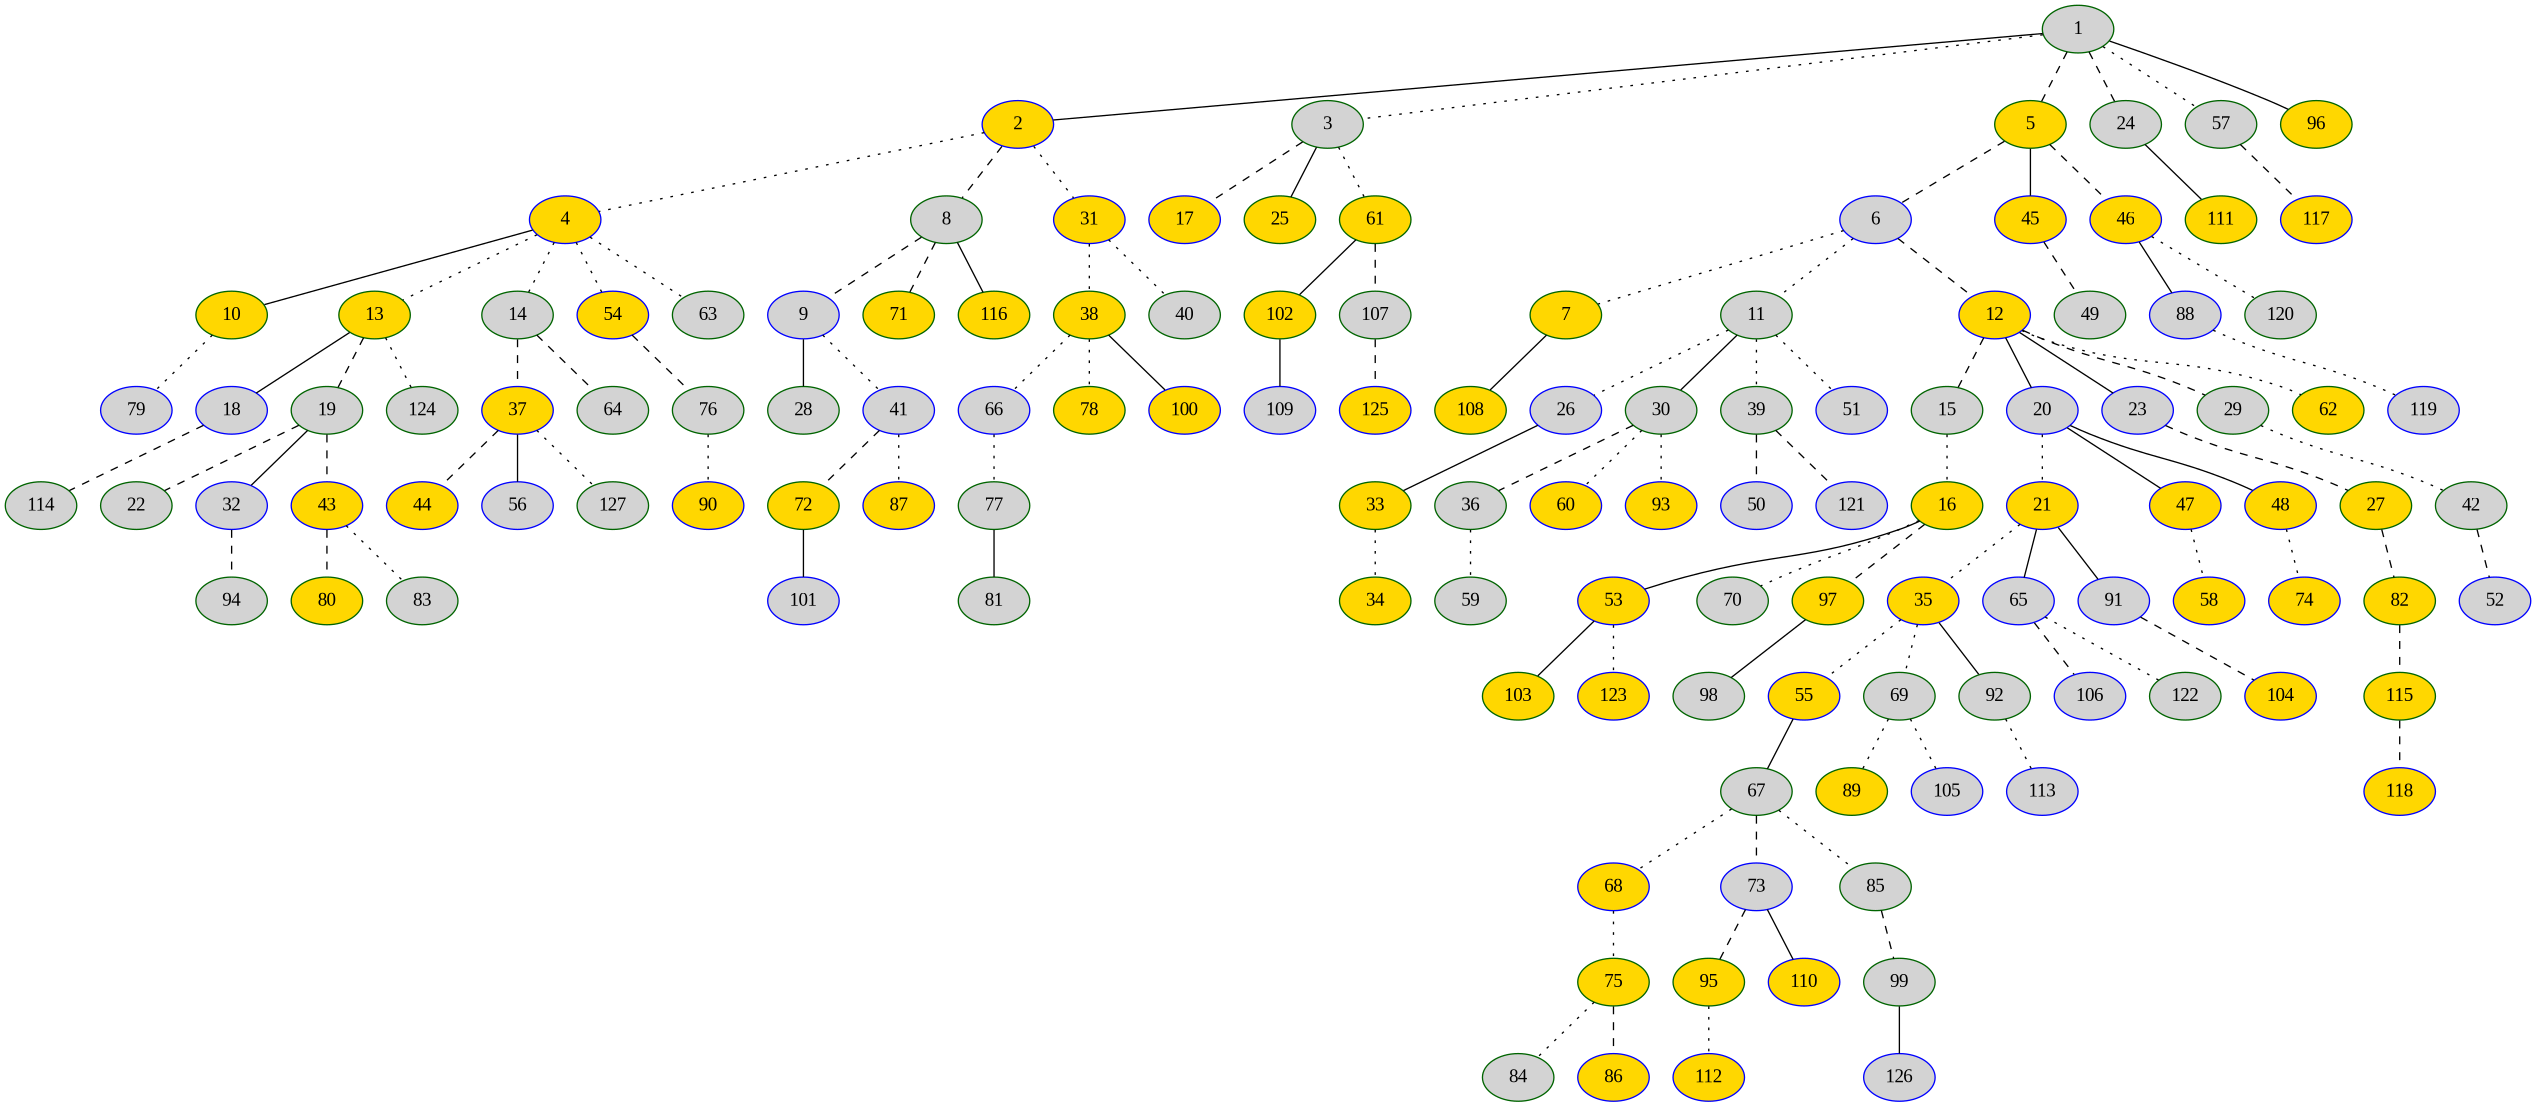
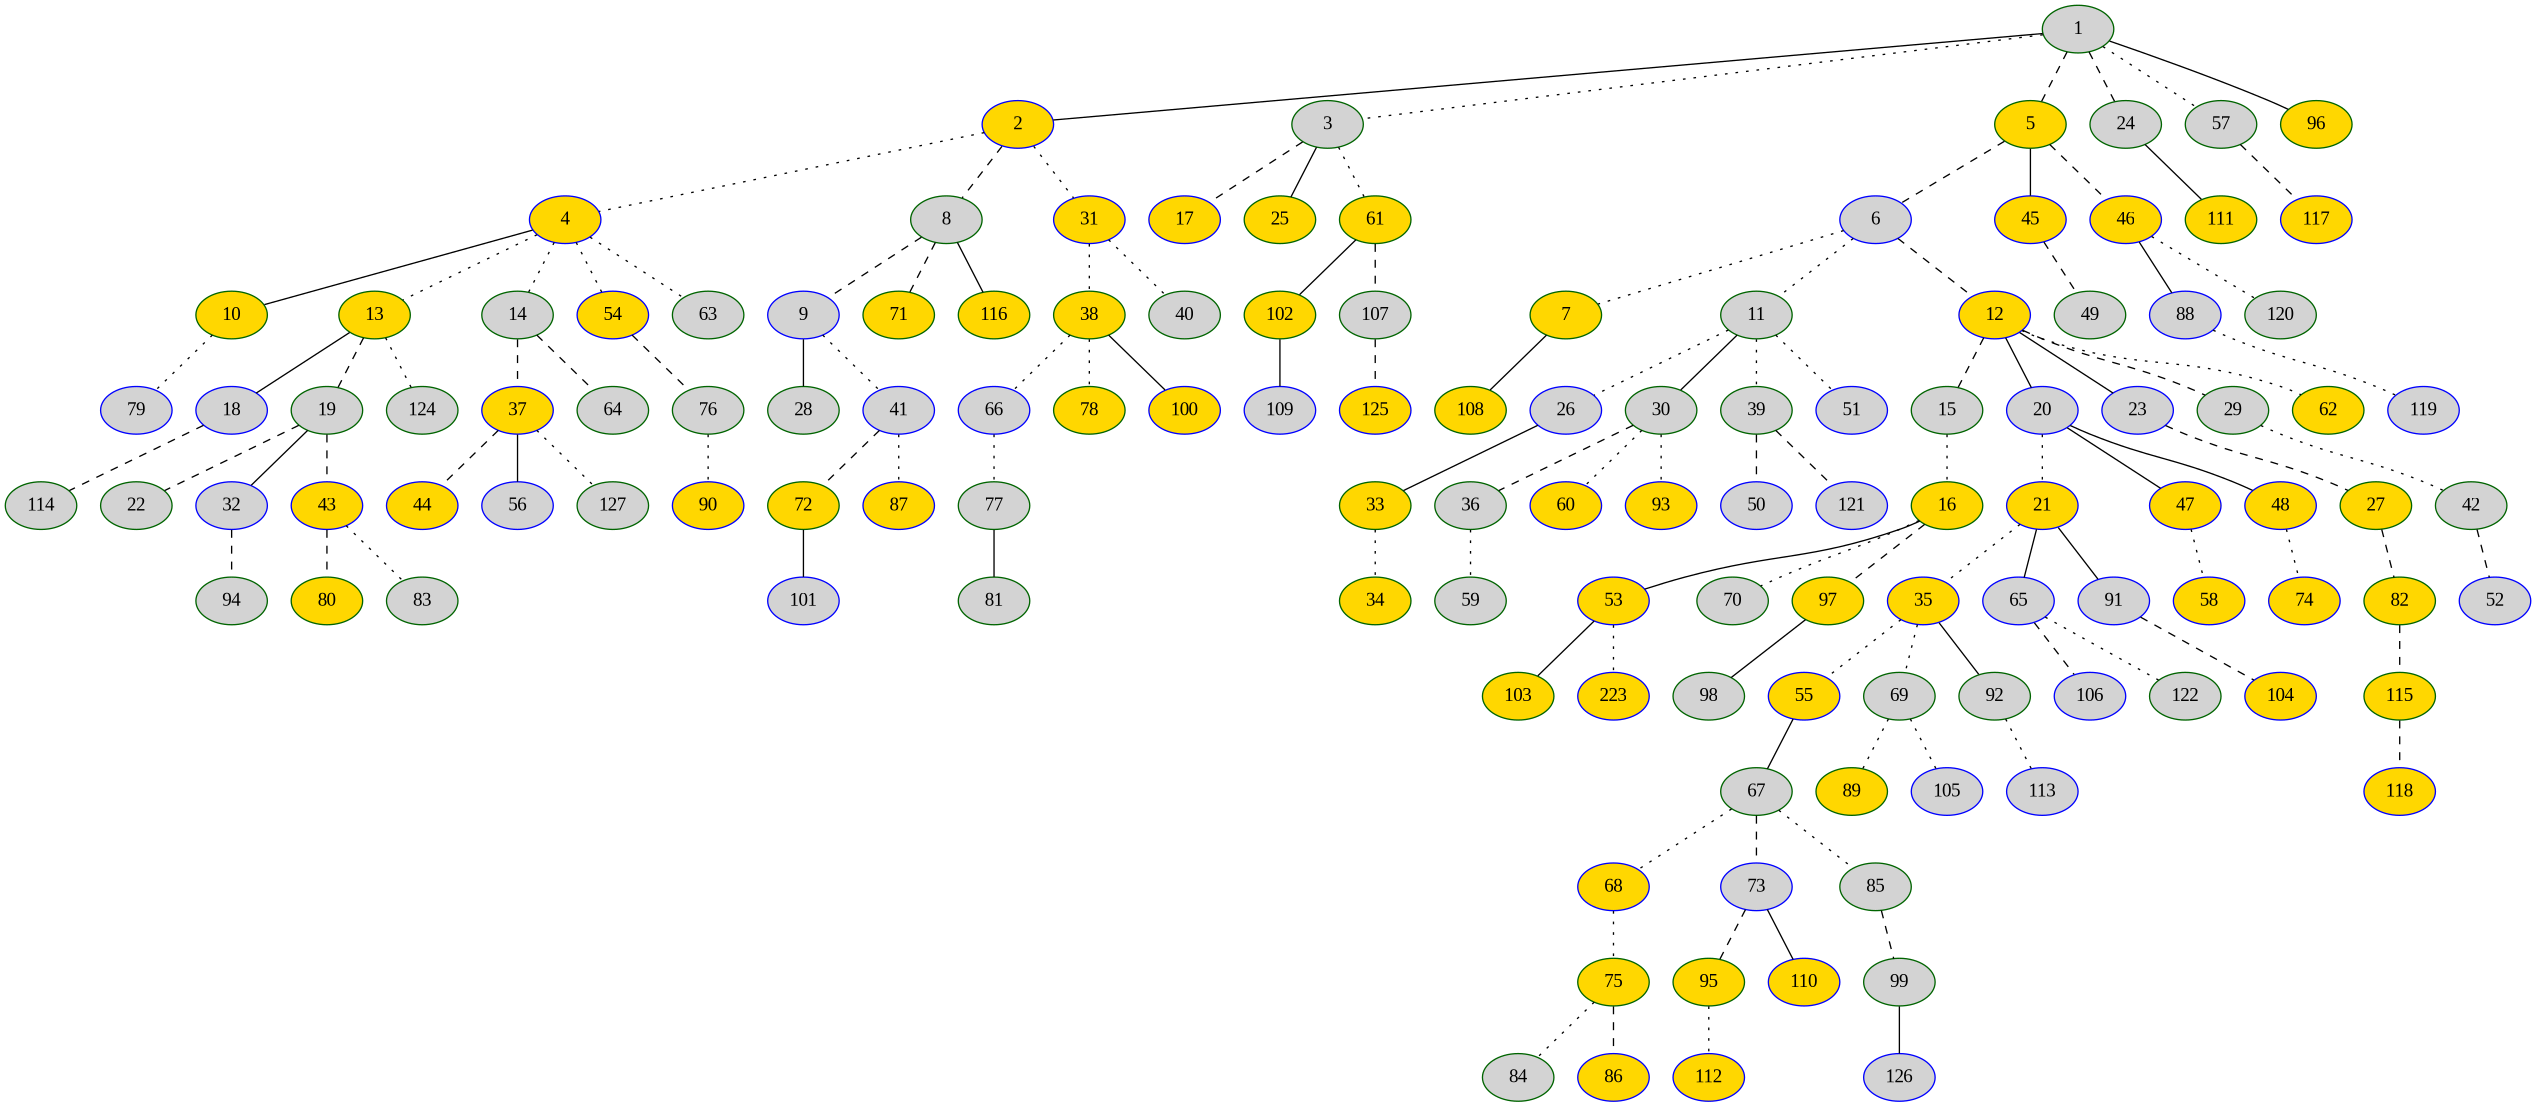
node "123": label "123" -> "223"
